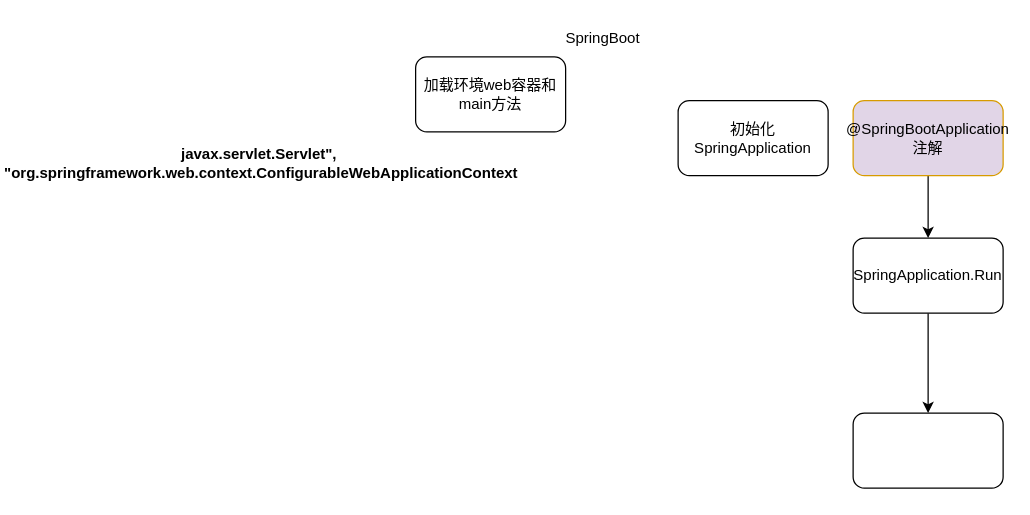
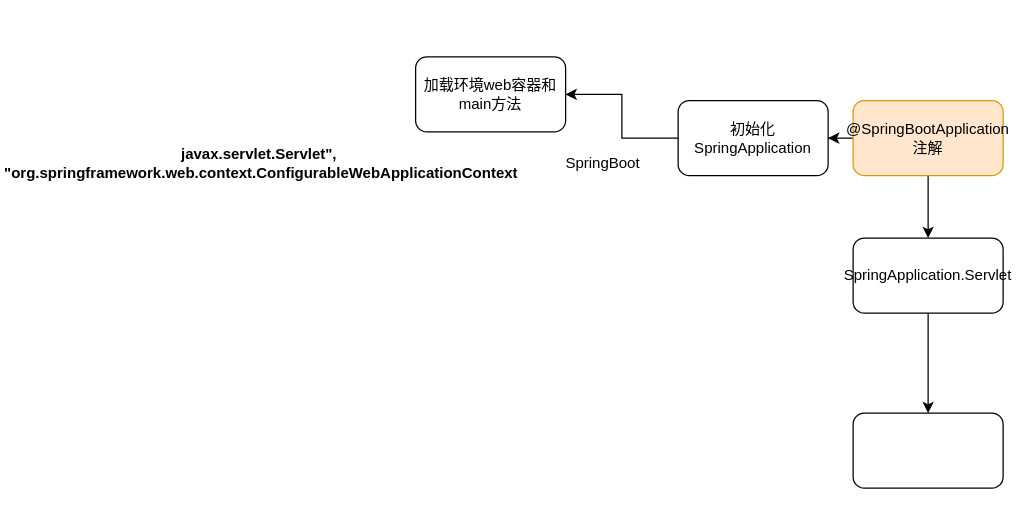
node "SpringBoot": moved (603, 38) -> (603, 163)
edge "初始化SpringApplication" -> "加载环境web容器和main方法": added
edge "@SpringBootApplication注解" -> "初始化SpringApplication": added
node "@SpringBootApplication注解": fillcolor #e1d5e7 -> #ffe6cc
node "SpringApplication.Run": label "SpringApplication.Run" -> "SpringApplication.Servlet"
